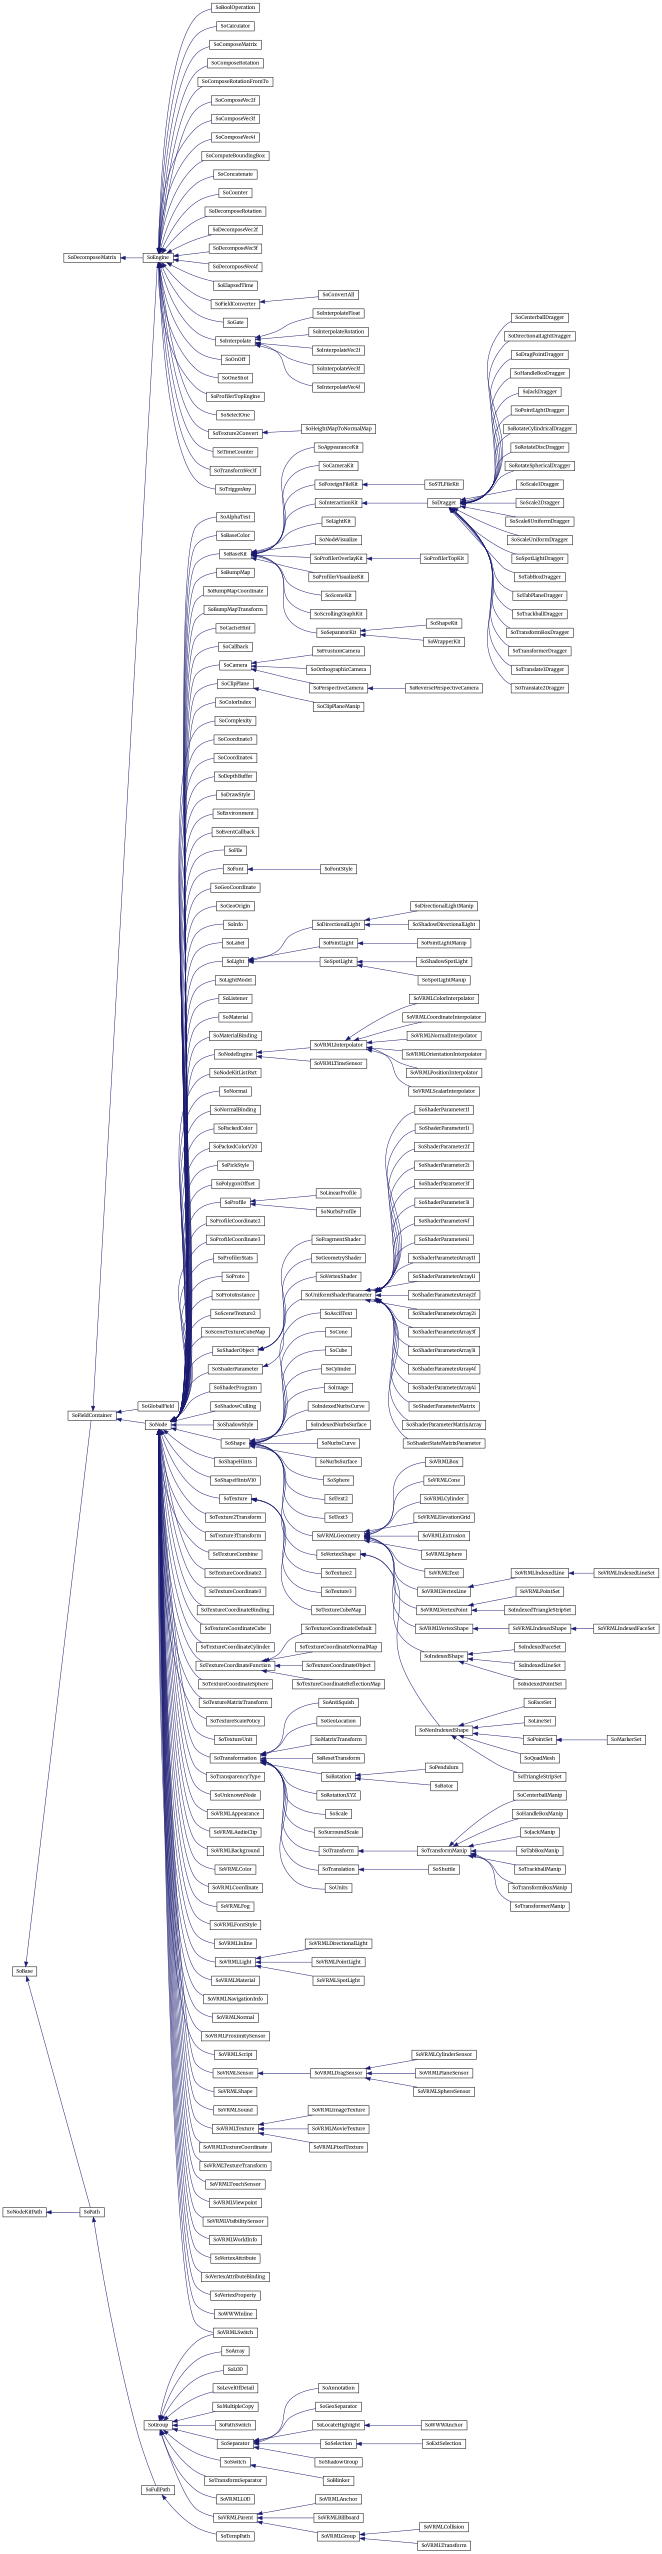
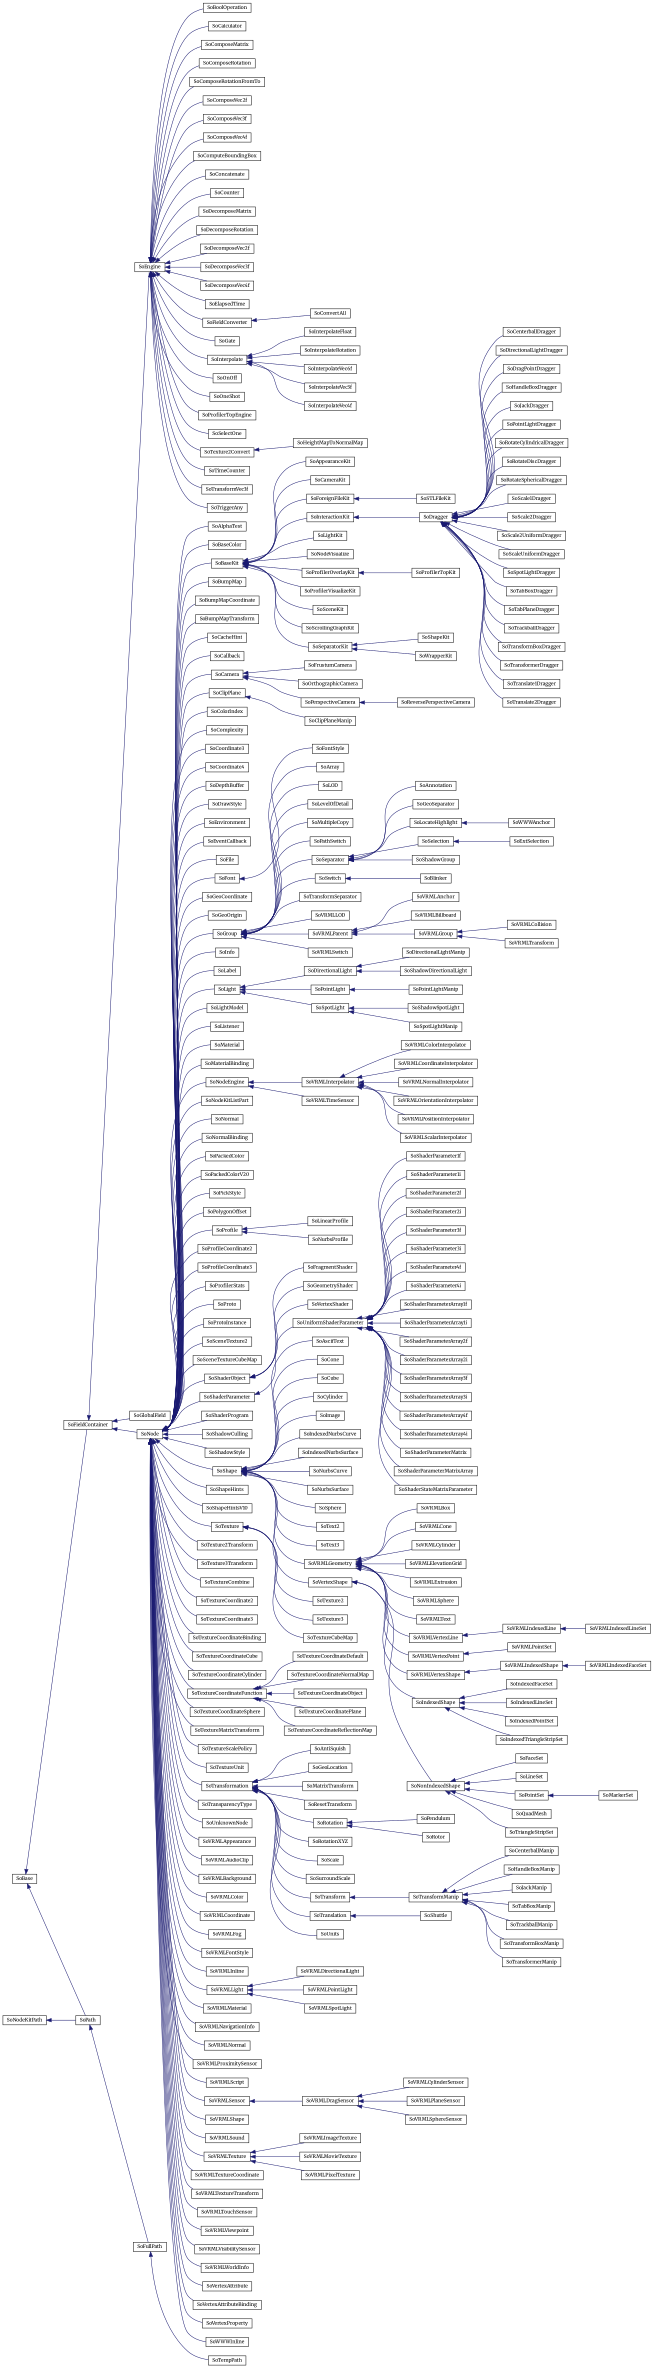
edge "SoEngine" -> "SoDecomposeMatrix": reversed
node "SoInterpolateVec2f": label "SoInterpolateVec2f" -> "SoInterpolateVec6f"
node "SoScale8UniformDragger": label "SoScale8UniformDragger" -> "SoScale2UniformDragger"
edge "SoIndexedTriangleStripSet" -> "SoVRMLVertexPoint": now "SoIndexedTriangleStripSet" -> "SoIndexedShape"
node "SoTextureCoordinatePlane": added
edge "SoVRMLSwitch" -> "SoNode": now "SoGroup" -> "SoNode"
